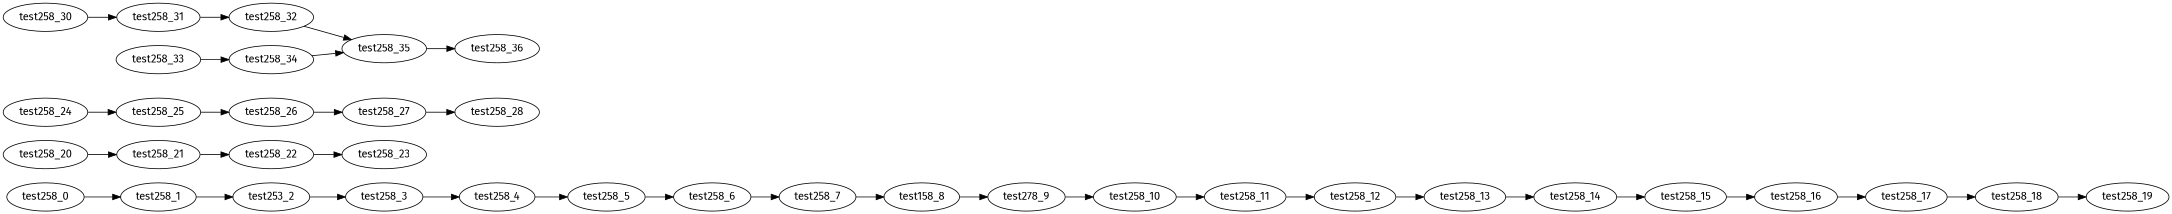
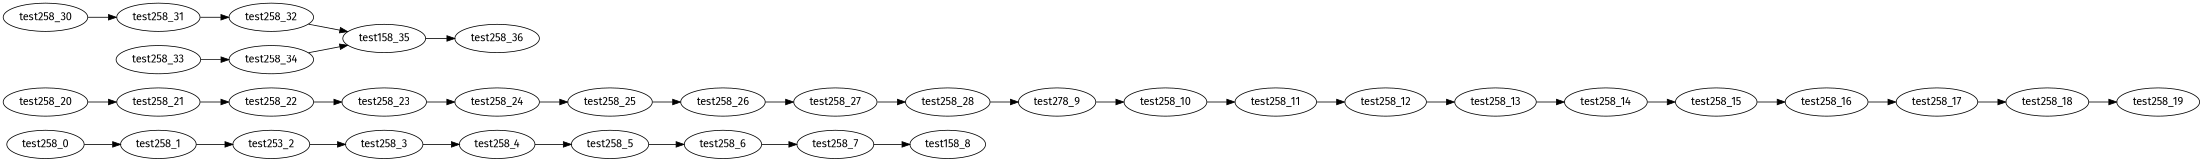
node "test258_35": label "test258_35" -> "test158_35"
edge "test258_23" -> "test258_24": added
edge "test158_8" -> "test278_9": now "test258_28" -> "test278_9"
